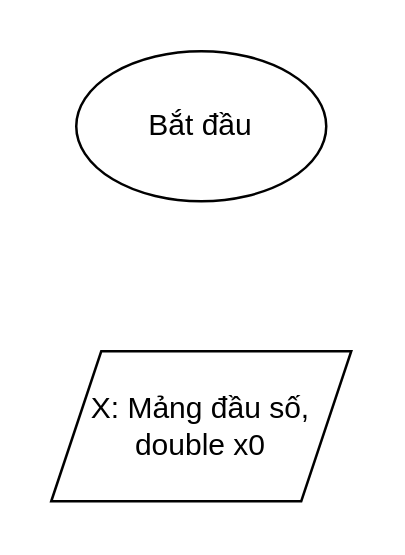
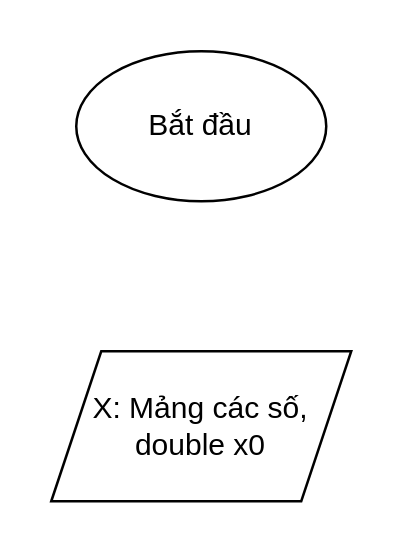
node "X: Mảng đầu số, double x0": label "X: Mảng đầu số, double x0" -> "X: Mảng các số, double x0"
